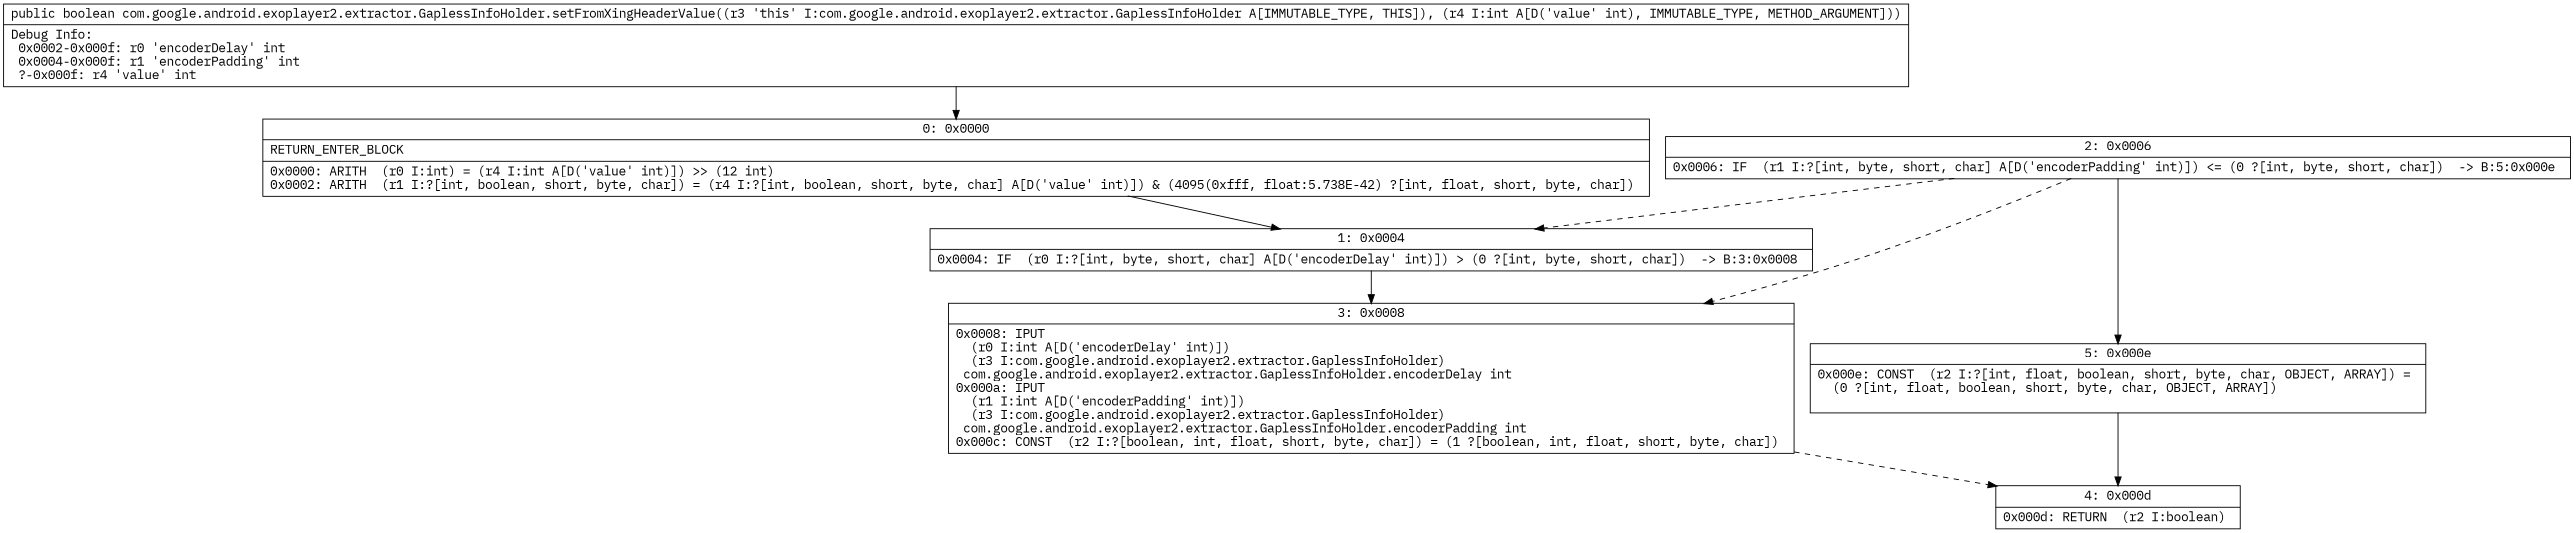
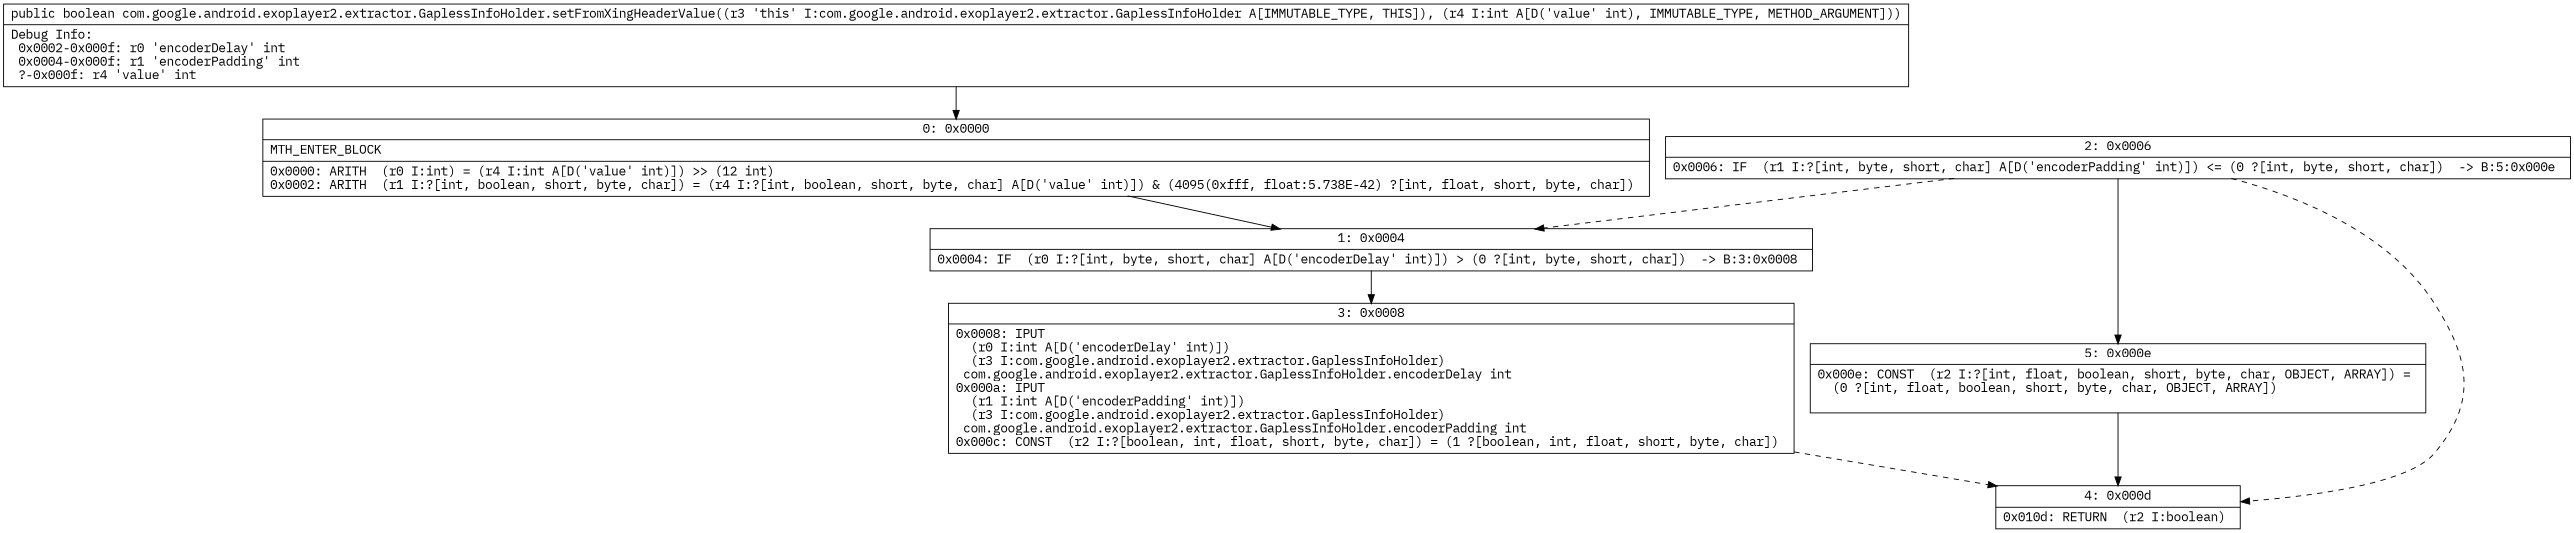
node "0: 0x0000": text "RETURN_ENTER_BLOCK" -> "MTH_ENTER_BLOCK"
edge "2: 0x0006" -> "3: 0x0008": now "2: 0x0006" -> "4: 0x000d"
node "4: 0x000d": text "0x000d: RETURN  (r2 I:boolean)" -> "0x010d: RETURN  (r2 I:boolean)"
